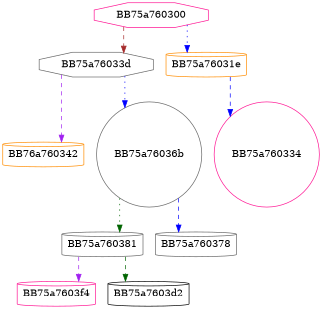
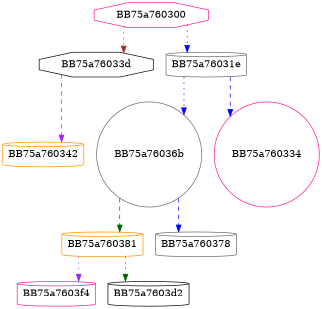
edge "BB75a760300" -> "BB75a76033d": style dashed -> dotted
node "BB75a76033d": color gray40 -> black
node "BB75a76031e": color darkorange -> gray40
edge "BB75a76033d" -> "BB75a76036b": now "BB75a76031e" -> "BB75a76036b"
node "BB76a760342": label "BB76a760342" -> "BB75a760342"
edge "BB75a76036b" -> "BB75a760381": style dotted -> dashed
node "BB75a760381": color gray40 -> darkorange
edge "BB75a760381" -> "BB75a7603f4": style dashed -> dotted
edge "BB75a760381" -> "BB75a7603d2": style dashed -> dotted
